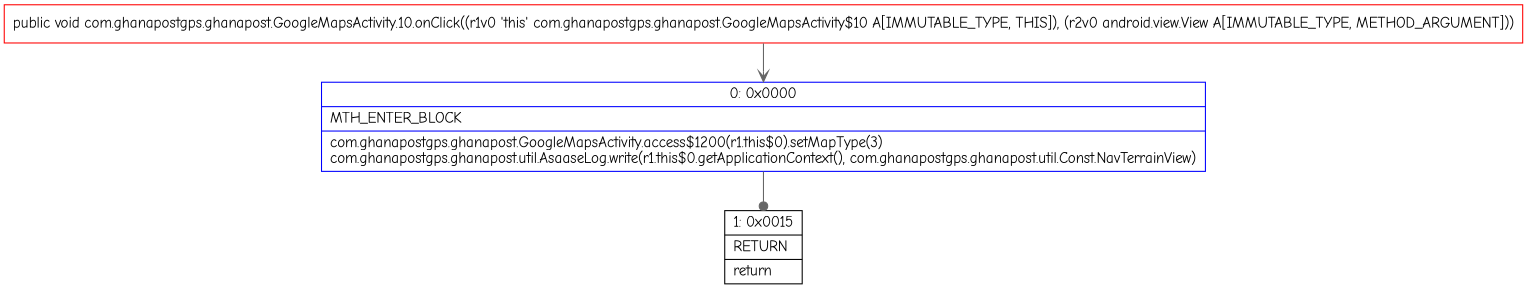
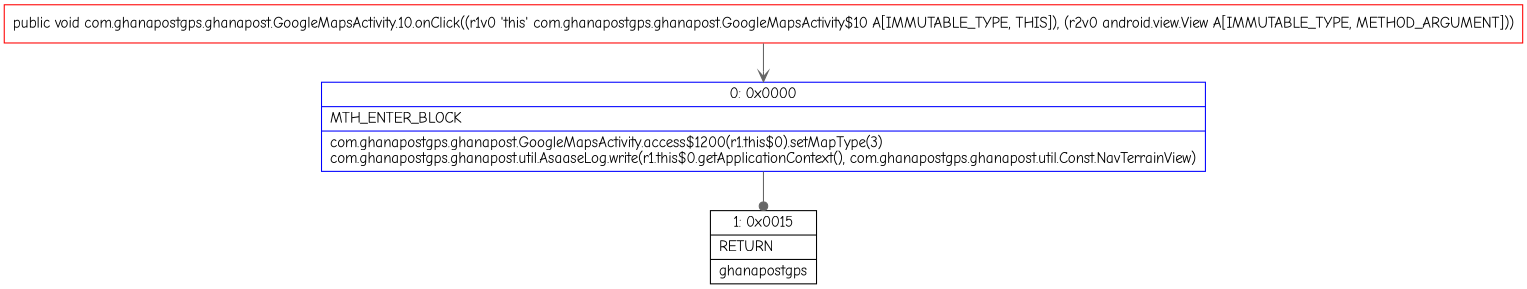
node "1: 0x0015": text "return" -> "ghanapostgps"
